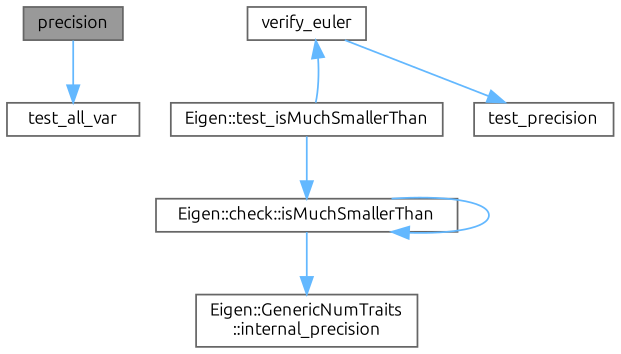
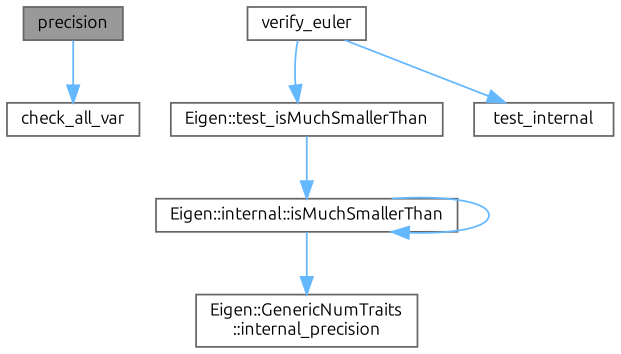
edge "Eigen::test_isMuchSmallerThan" -> "verify_euler": reversed
node "test_all_var": label "test_all_var" -> "check_all_var"
node "test_precision": label "test_precision" -> "test_internal"
node "Eigen::check::isMuchSmallerThan": label "Eigen::check::isMuchSmallerThan" -> "Eigen::internal::isMuchSmallerThan"
